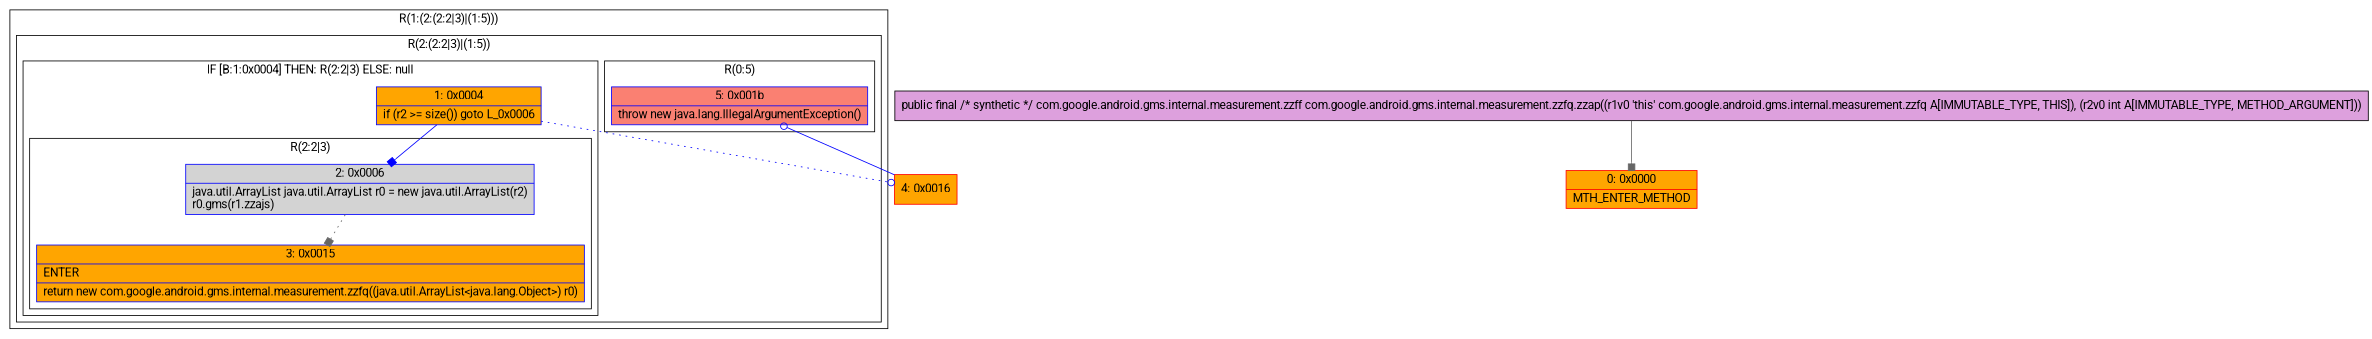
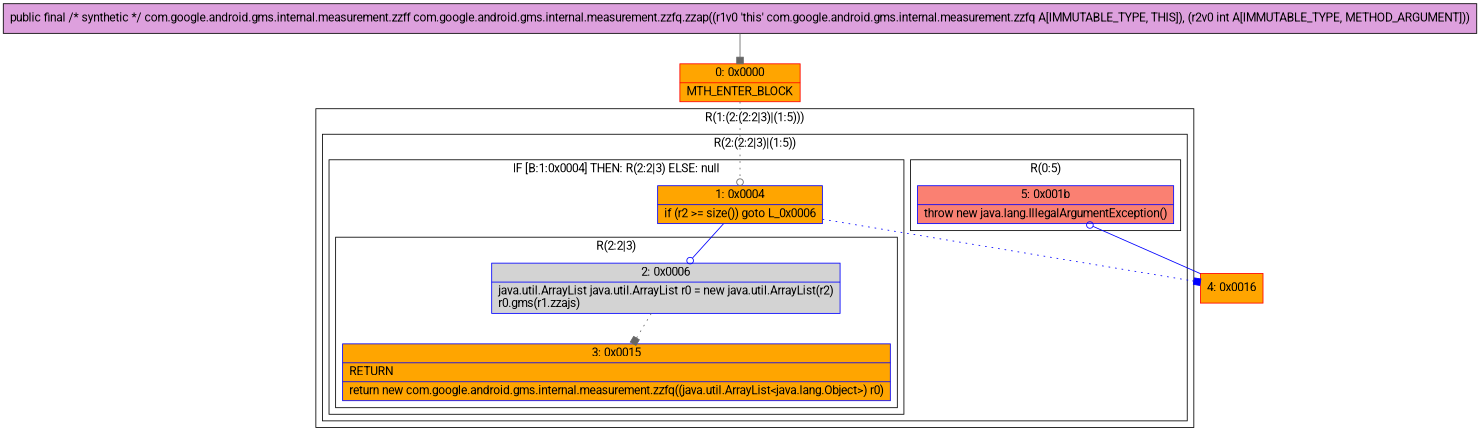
edge "0: 0x0000" -> "1: 0x0004": added
edge "1: 0x0004" -> "2: 0x0006": arrowhead box -> odot
edge "1: 0x0004" -> "4: 0x0016": arrowhead odot -> box
node "0: 0x0000": text "MTH_ENTER_METHOD" -> "MTH_ENTER_BLOCK"
node "3: 0x0015": text "ENTER" -> "RETURN"
